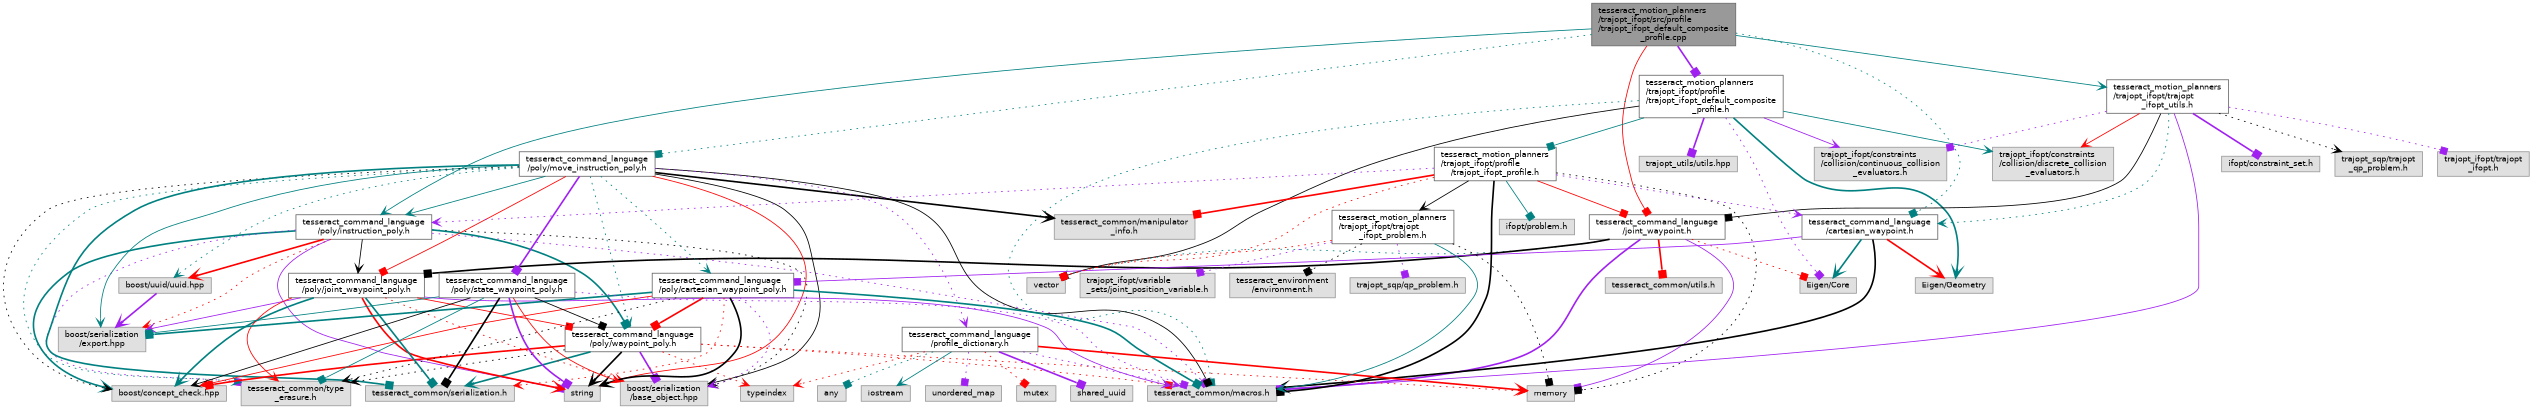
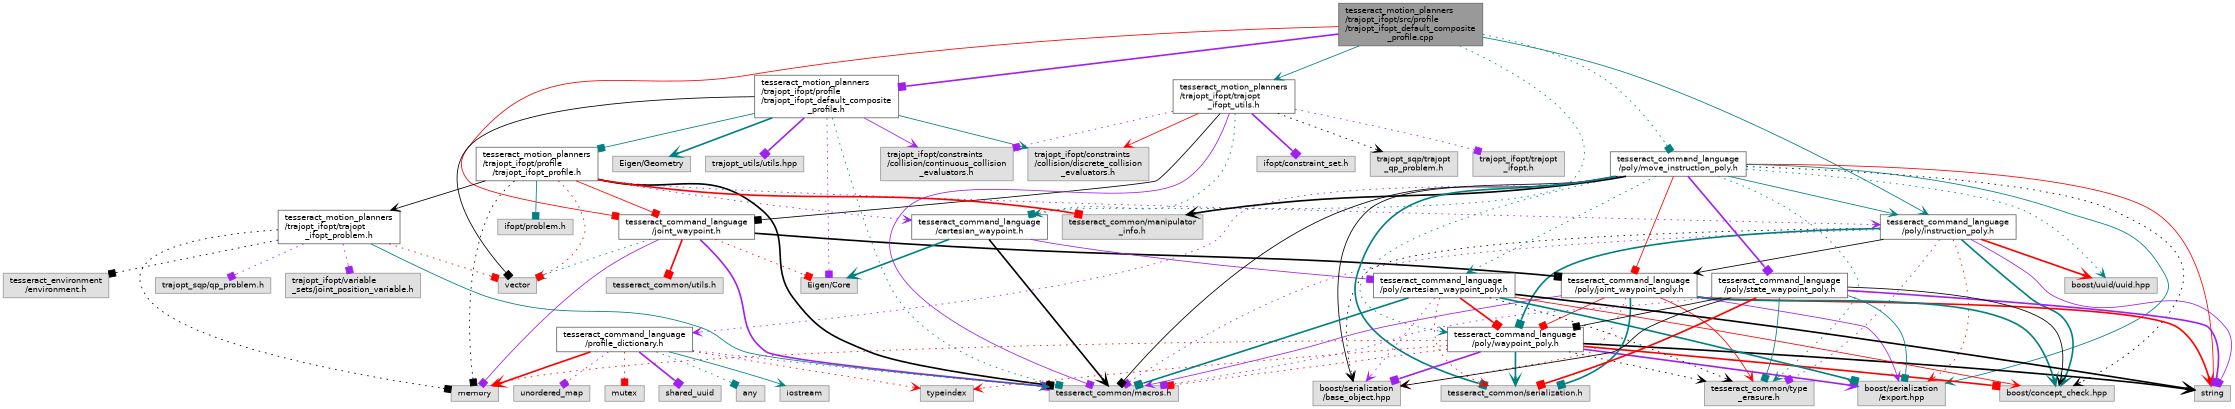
edge "tesseract_command_language /cartesian_waypoint.h" -> "Eigen/Geometry": removed
edge "boost/uuid/uuid.hpp" -> "boost/serialization /export.hpp": now "tesseract_command_language /poly/waypoint_poly.h" -> "boost/serialization /export.hpp"
edge "tesseract_command_language /poly/state_waypoint_poly.h" -> "tesseract_common/serialization.h": color black -> red
edge "tesseract_command_language /poly/state_waypoint_poly.h" -> "boost/serialization /base_object.hpp": color red -> black
